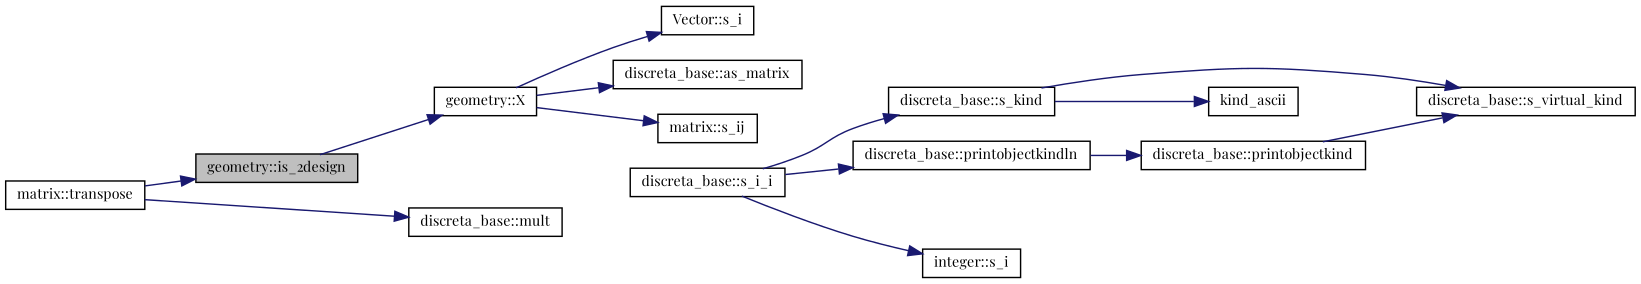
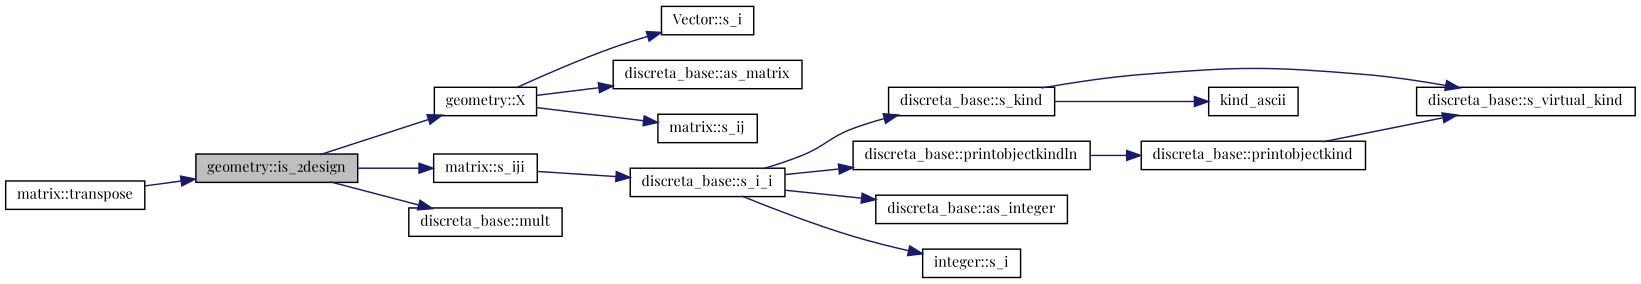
node "matrix::s_iji": added
edge "matrix::transpose" -> "discreta_base::mult": now "geometry::is_2design" -> "discreta_base::mult"
node "discreta_base::as_integer": added
